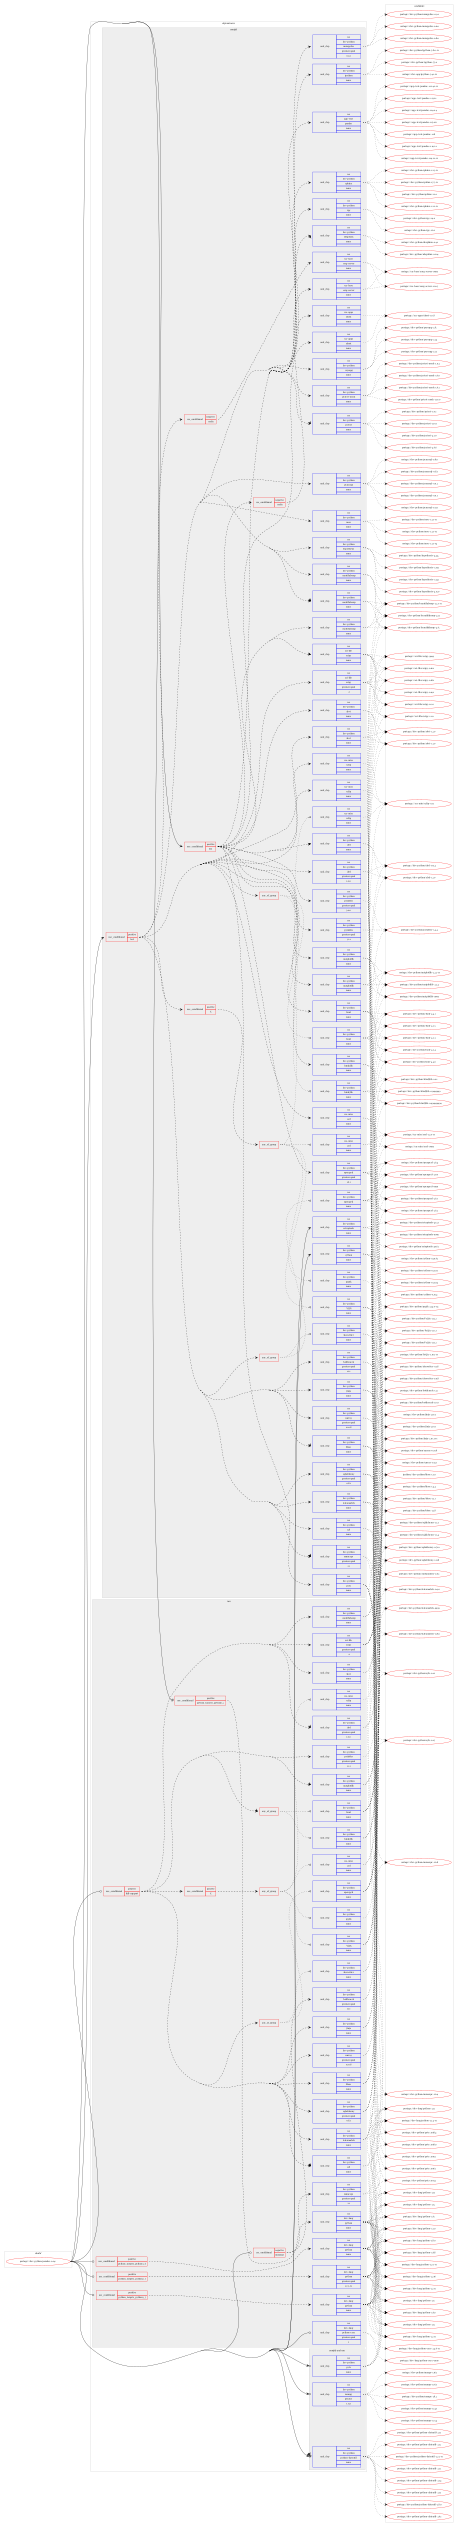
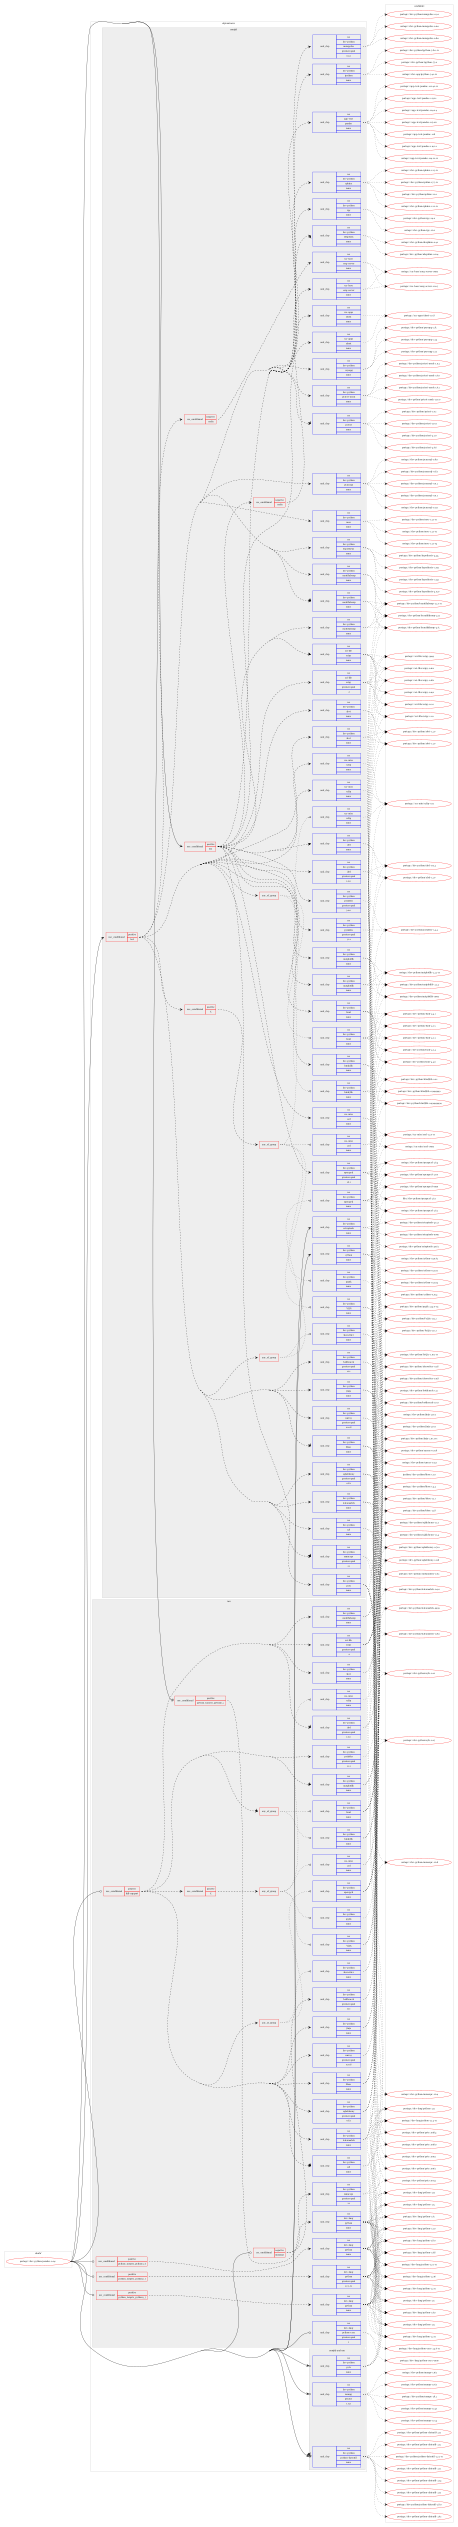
node "portage://dev-python/openpyxl-2.6.1": label "portage://dev-python/openpyxl-2.6.1" -> "libs://dev-python/openpyxl-2.6.1"
node "portage://dev-python/PyQt5-5.13.2": removed
